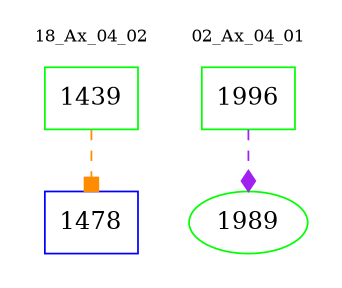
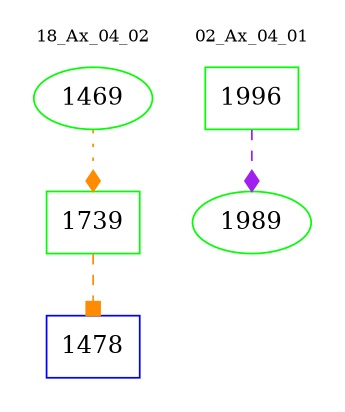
node "1439": label "1439" -> "1739"
node "1469": added
